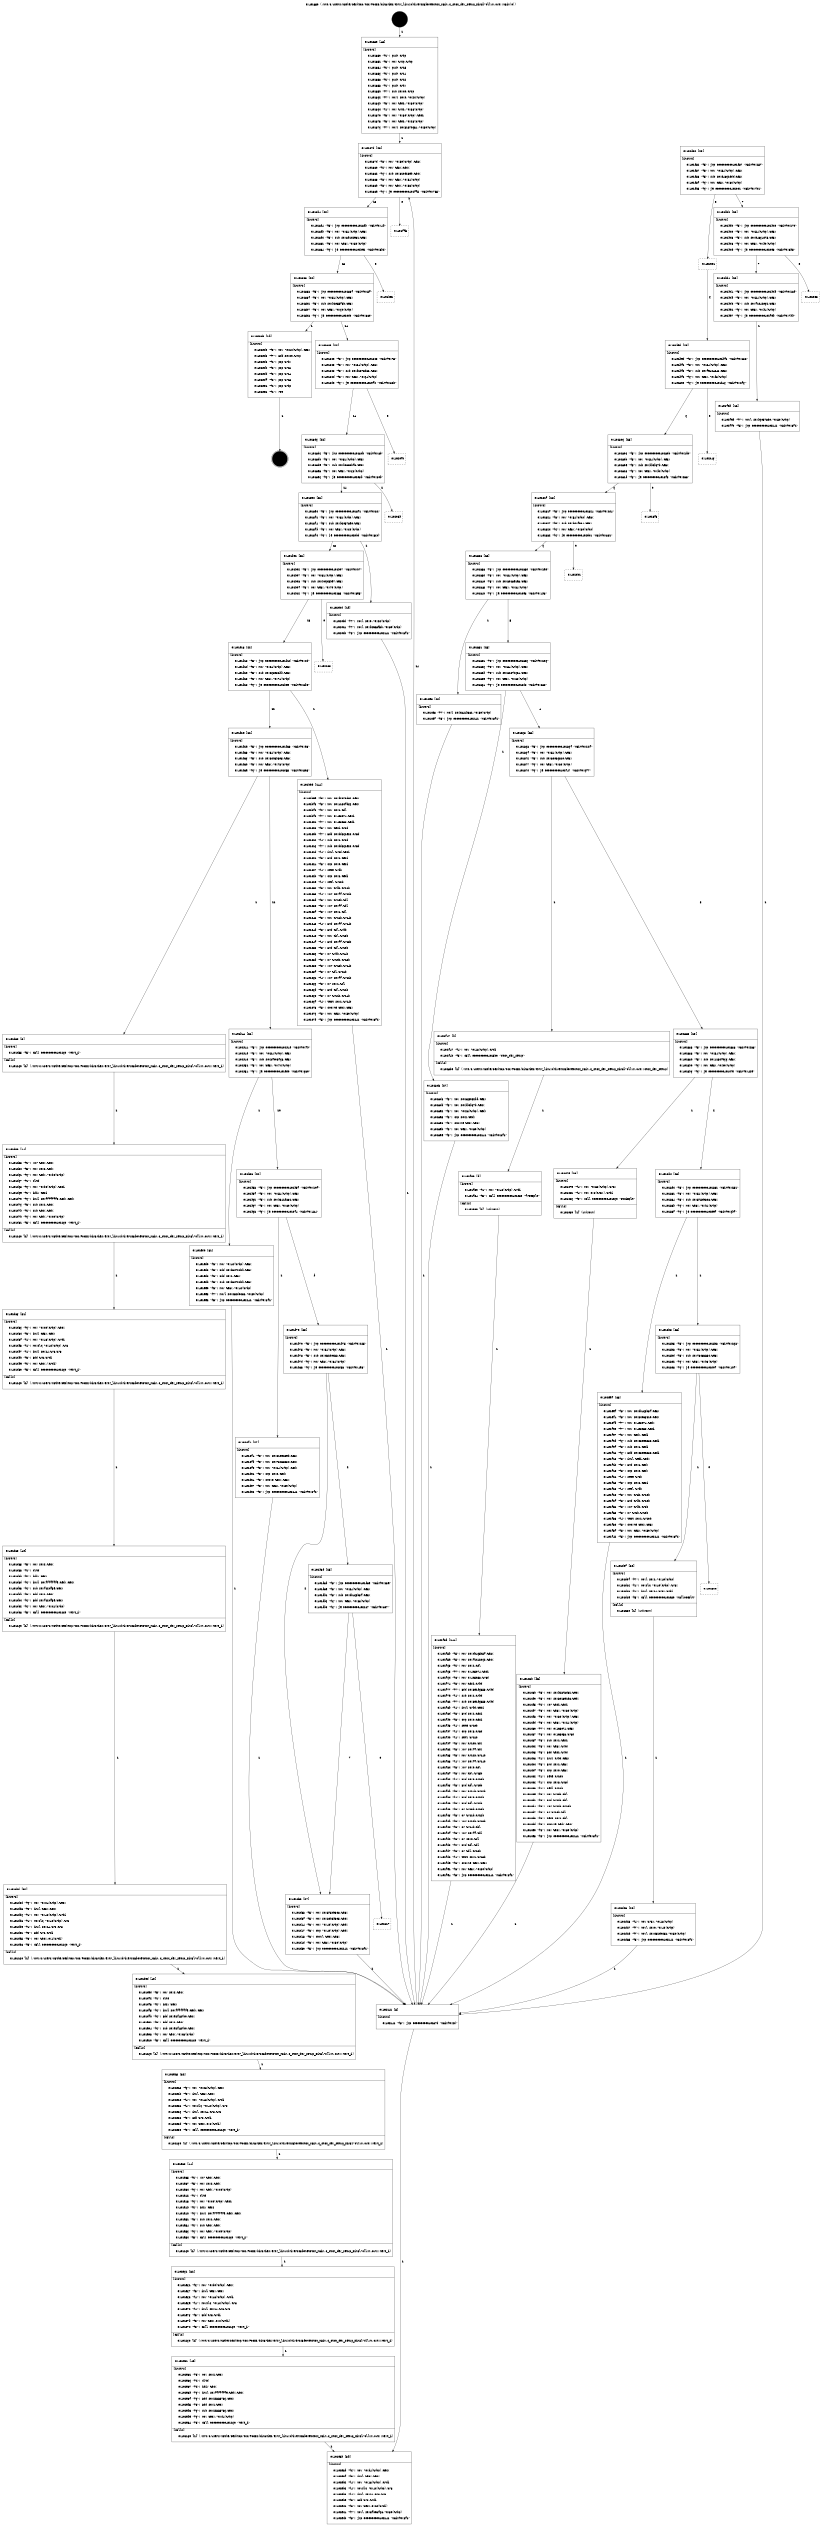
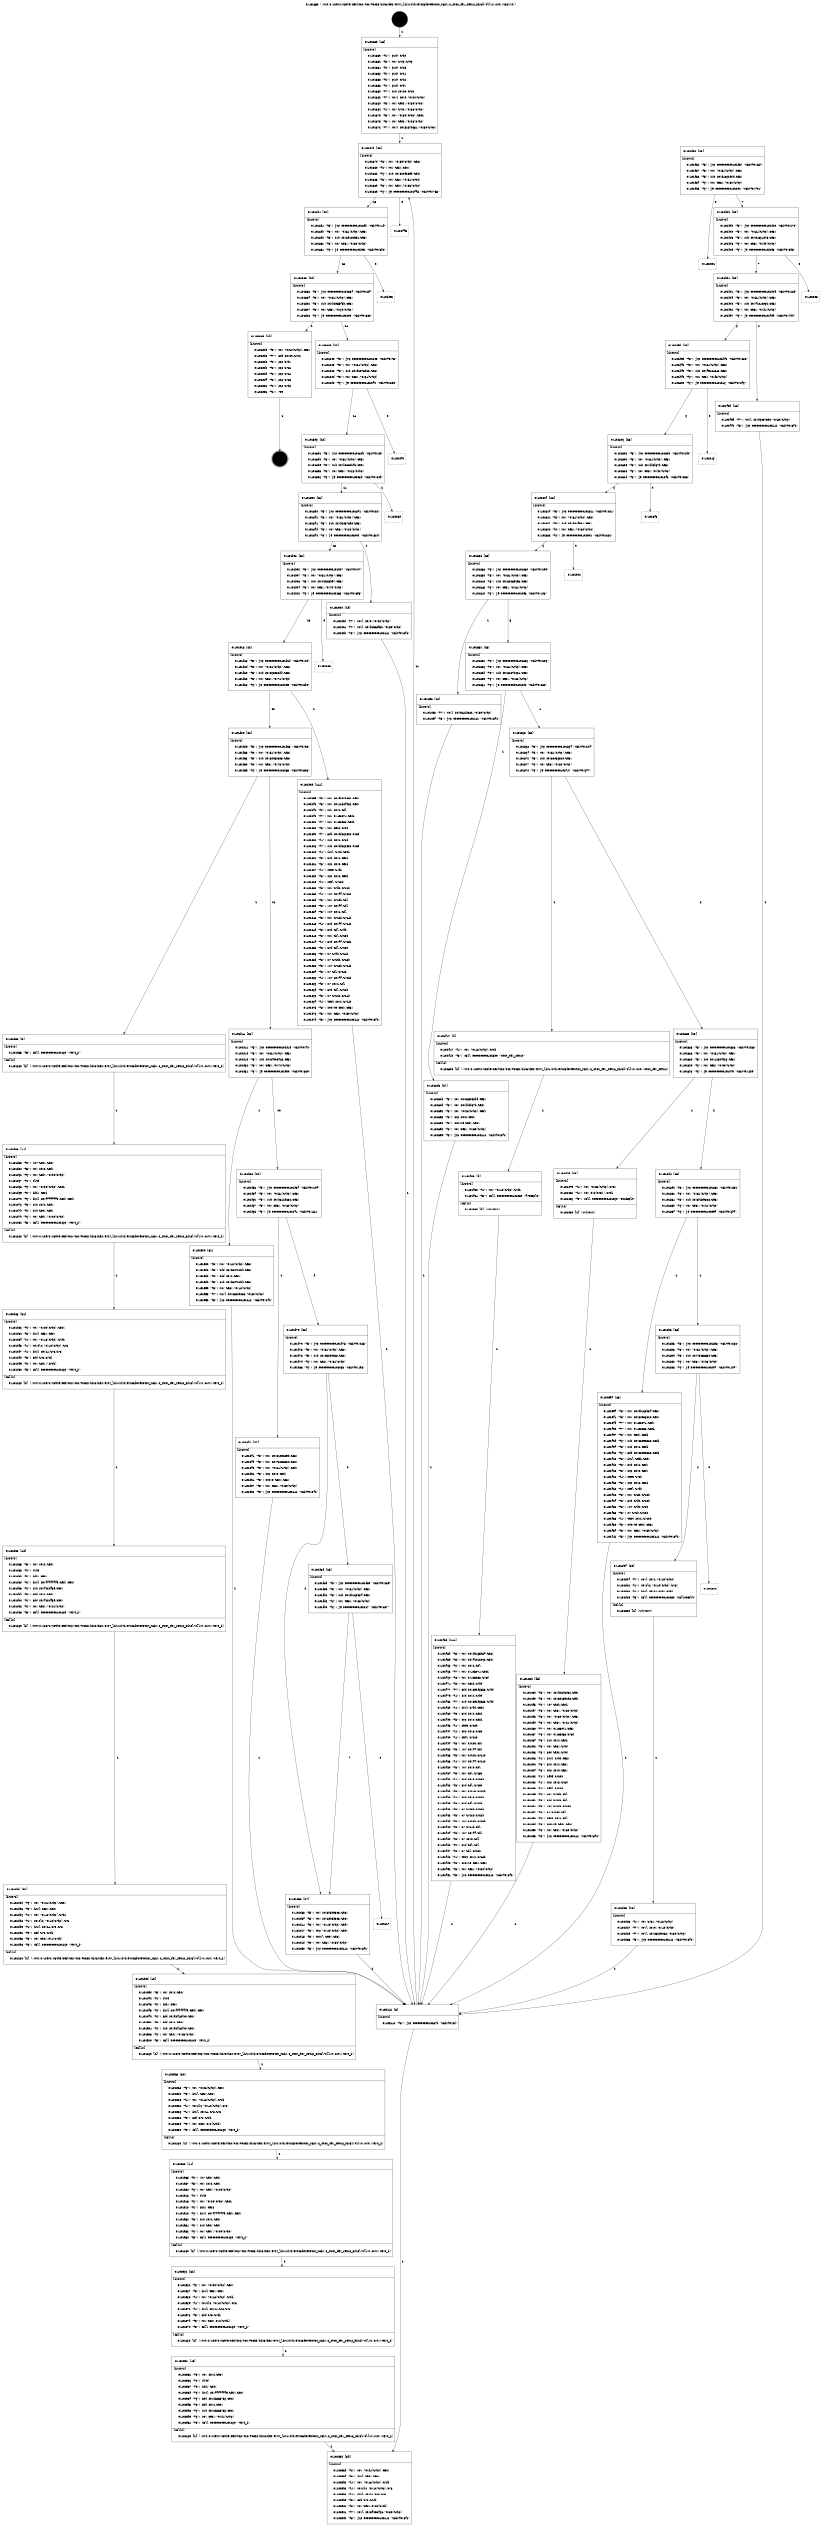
edge "0x402001" -> "0x4019ed [25]": now "0x4019d4 [25]" -> "0x4019ed [25]"
